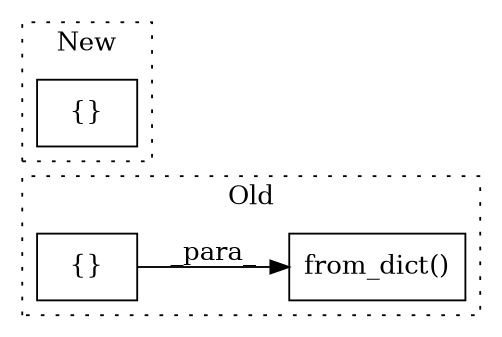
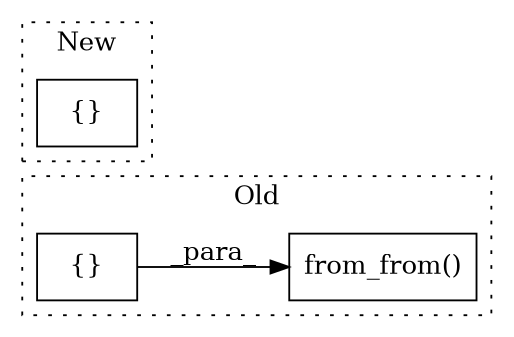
node "from_dict()": label "from_dict()" -> "from_from()"
